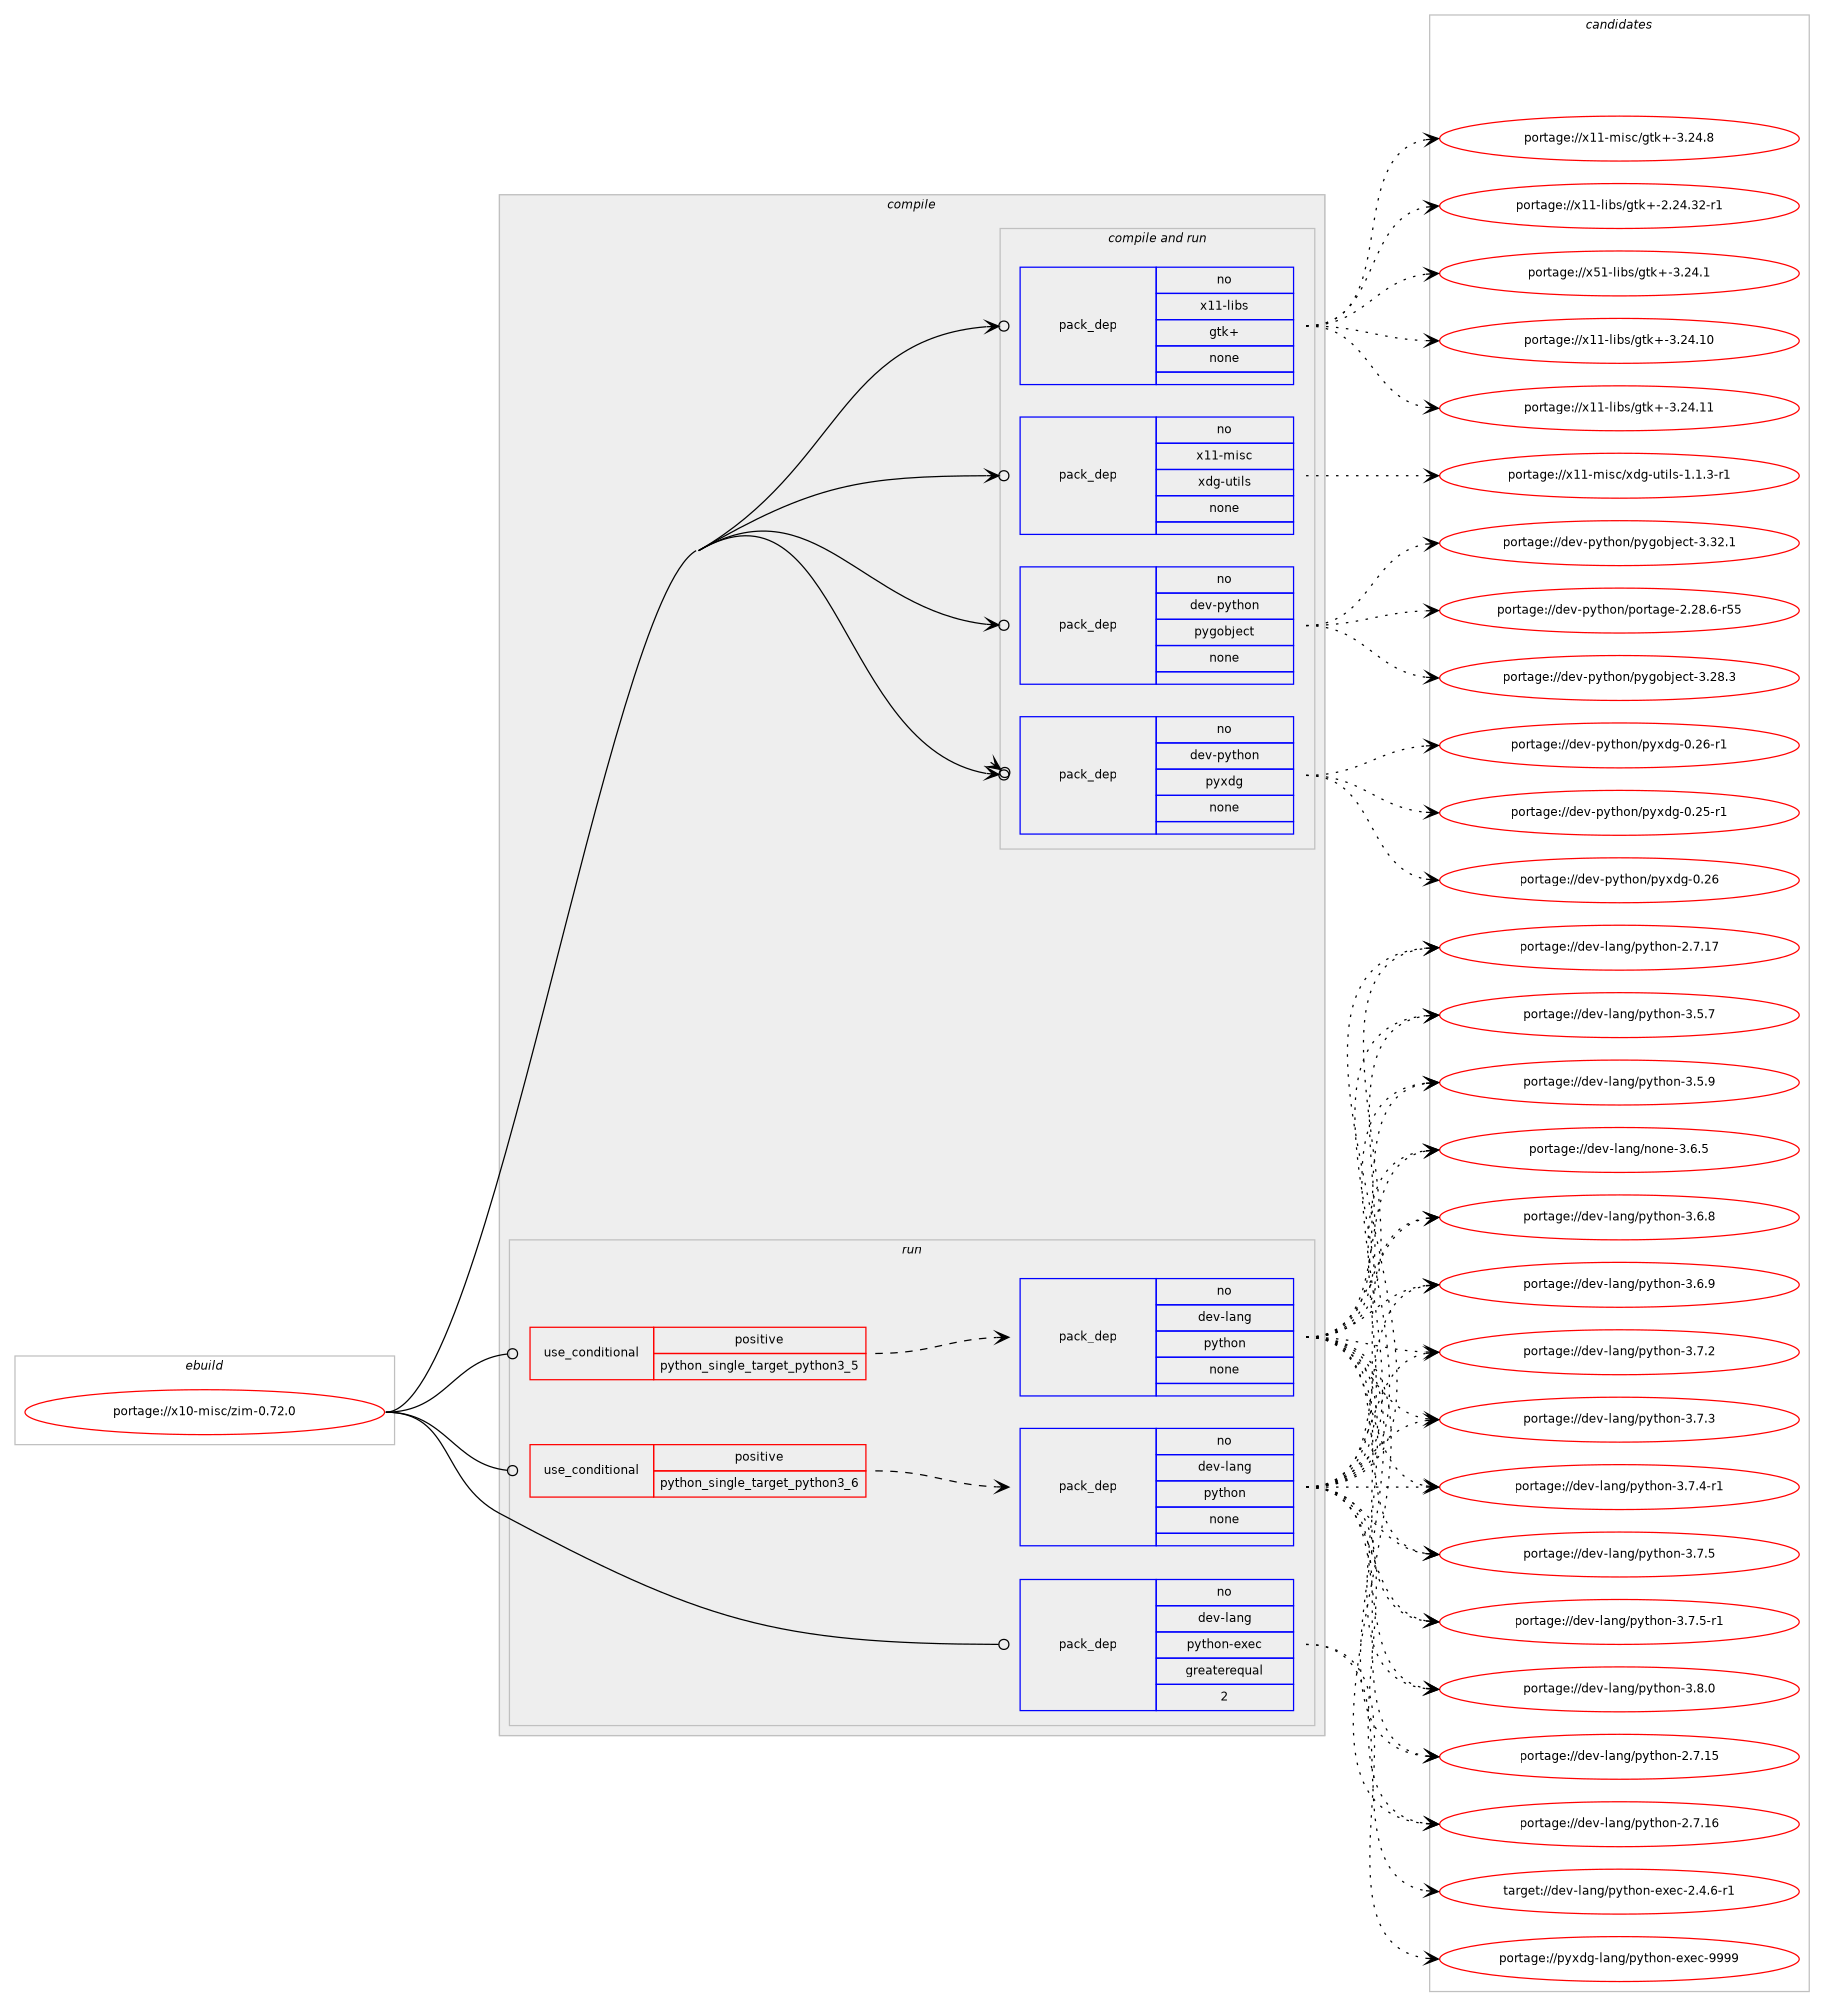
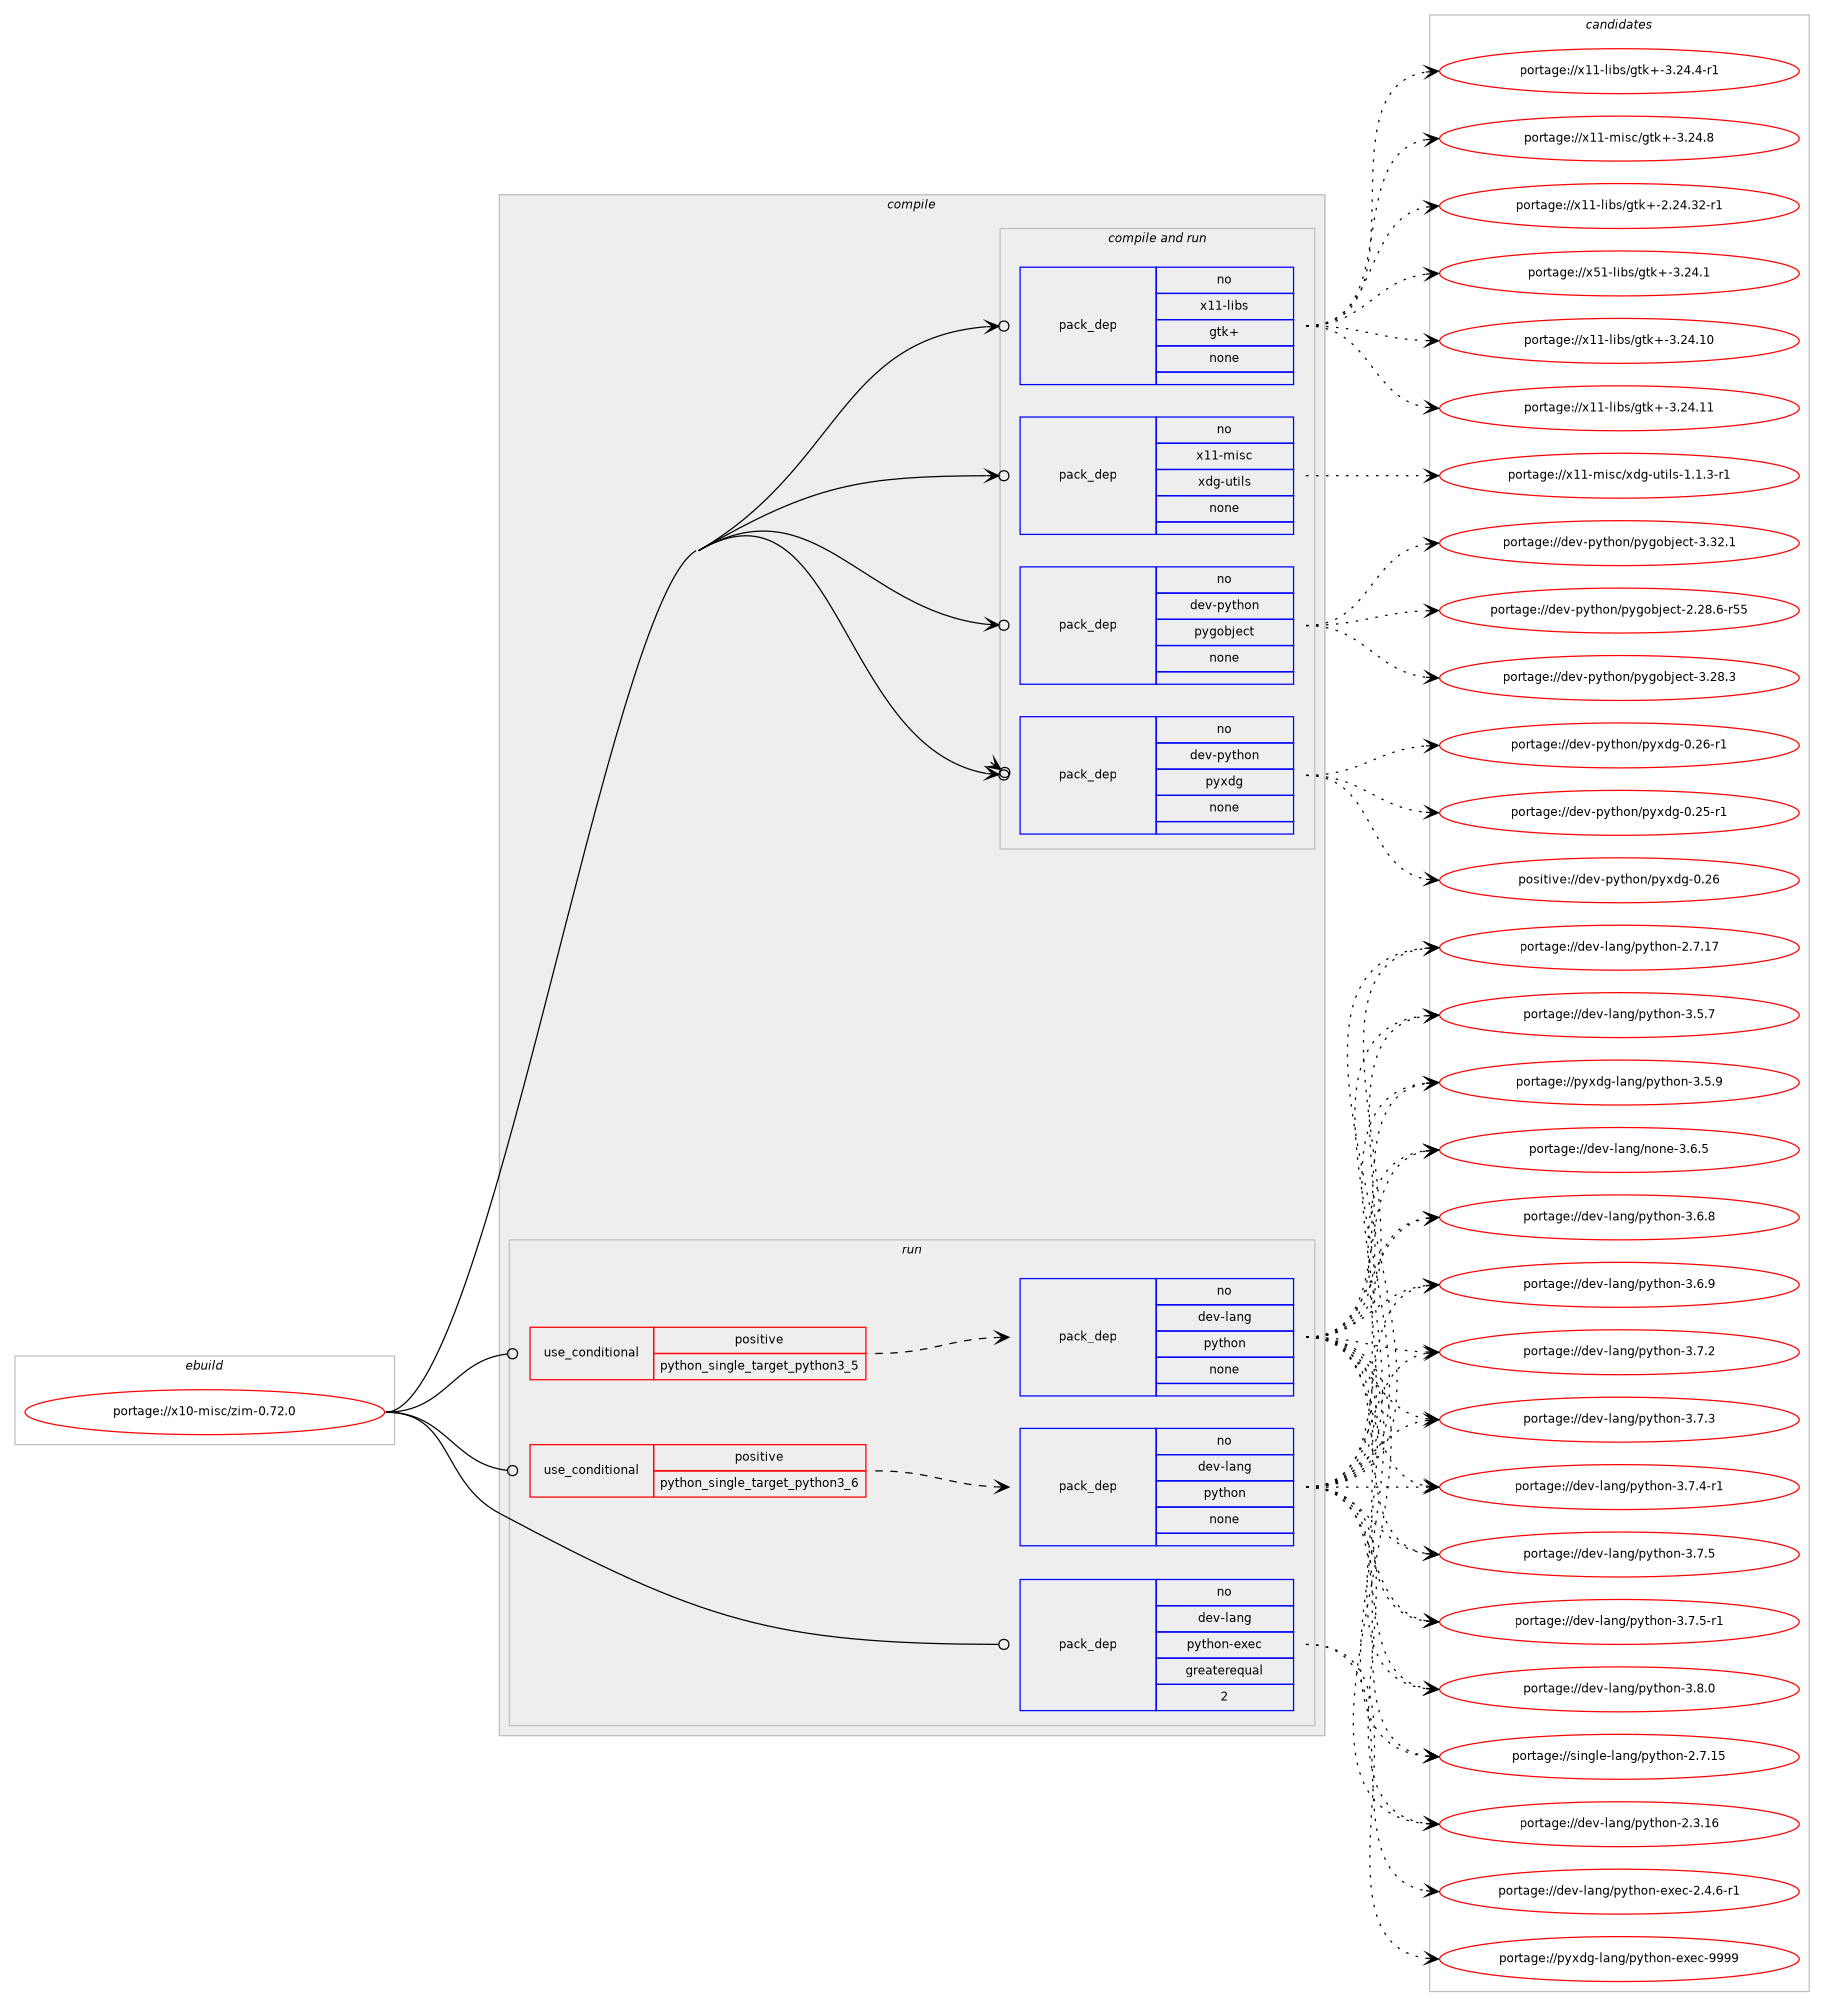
node "portage://x11-libs/gtk+-3.24.4-r1": added
node "portage://dev-python/portage-2.28.6-r55": label "portage://dev-python/portage-2.28.6-r55" -> "portage://dev-python/pygobject-2.28.6-r55"
node "portage://dev-python/pyxdg-0.26": label "portage://dev-python/pyxdg-0.26" -> "positive://dev-python/pyxdg-0.26"
node "portage://dev-lang/python-3.5.9": label "portage://dev-lang/python-3.5.9" -> "portage://pyxdg-lang/python-3.5.9"
node "portage://dev-lang/python-2.7.15": label "portage://dev-lang/python-2.7.15" -> "portage://single-lang/python-2.7.15"
node "portage://dev-lang/python-2.7.16": label "portage://dev-lang/python-2.7.16" -> "portage://dev-lang/python-2.3.16"
node "target://dev-lang/python-exec-2.4.6-r1": label "target://dev-lang/python-exec-2.4.6-r1" -> "portage://dev-lang/python-exec-2.4.6-r1"
